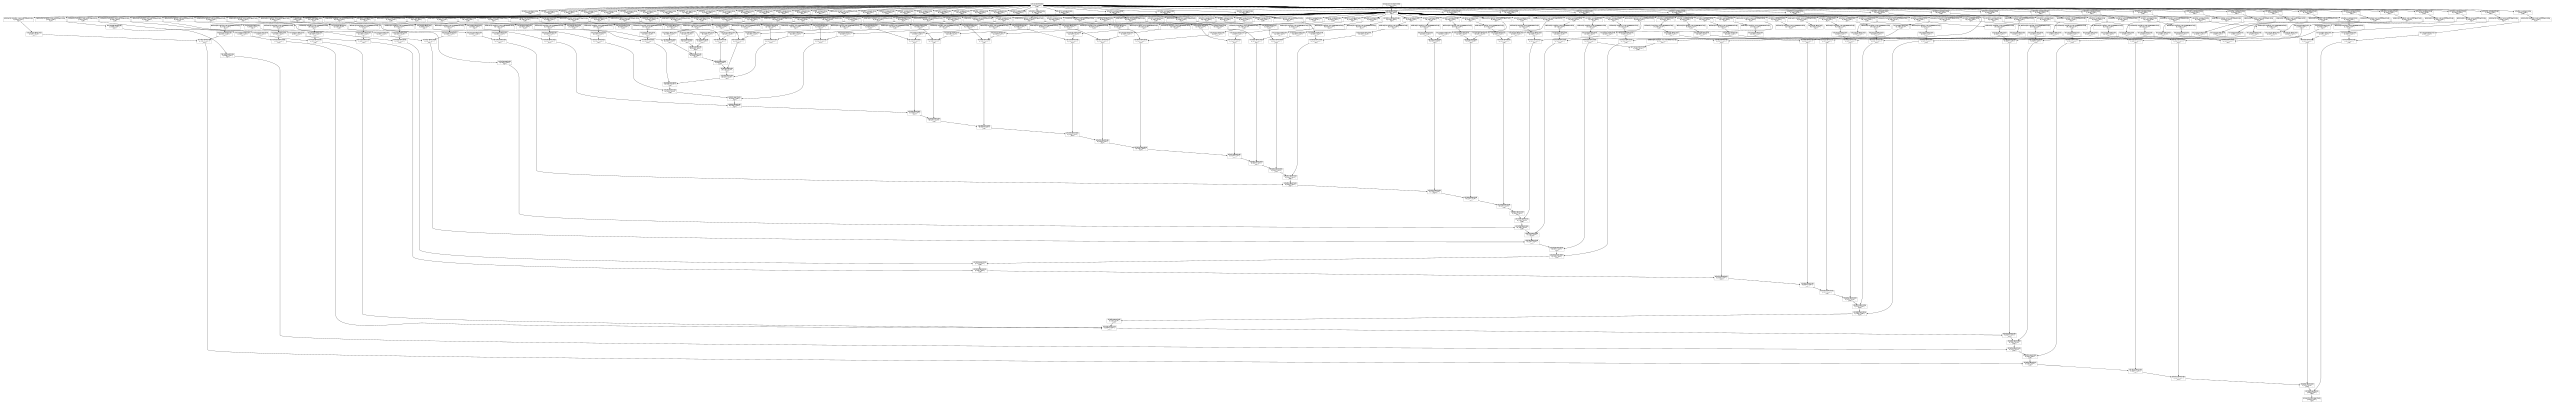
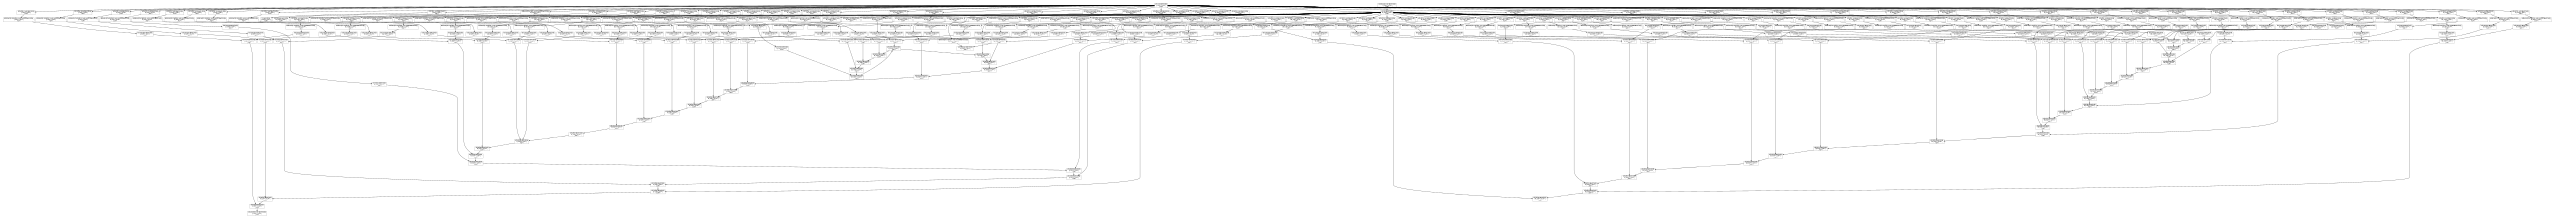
edge "mul mul173 BB=for.body4, 133, ASAP=-1, ALAP=-1, , TILE=-1" -> "add add174 BB=for.body4, 134, ASAP=-1, ALAP=-1, , TILE=-1": added
edge "add add160 BB=for.body4, 144, ASAP=-1, ALAP=-1, , TILE=-1" -> "add add167 BB=for.body4, 139, ASAP=-1, ALAP=-1, , TILE=-1": now "add add195 BB=for.body4, 119, ASAP=-1, ALAP=-1, , TILE=-1" -> "add add167 BB=for.body4, 139, ASAP=-1, ALAP=-1, , TILE=-1"
